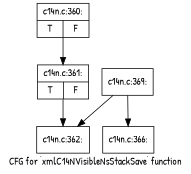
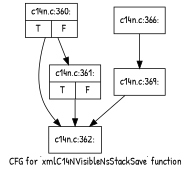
edge "c14n.c:360:" -> "c14n.c:362:": added
edge "c14n.c:369:" -> "c14n.c:366:": reversed
